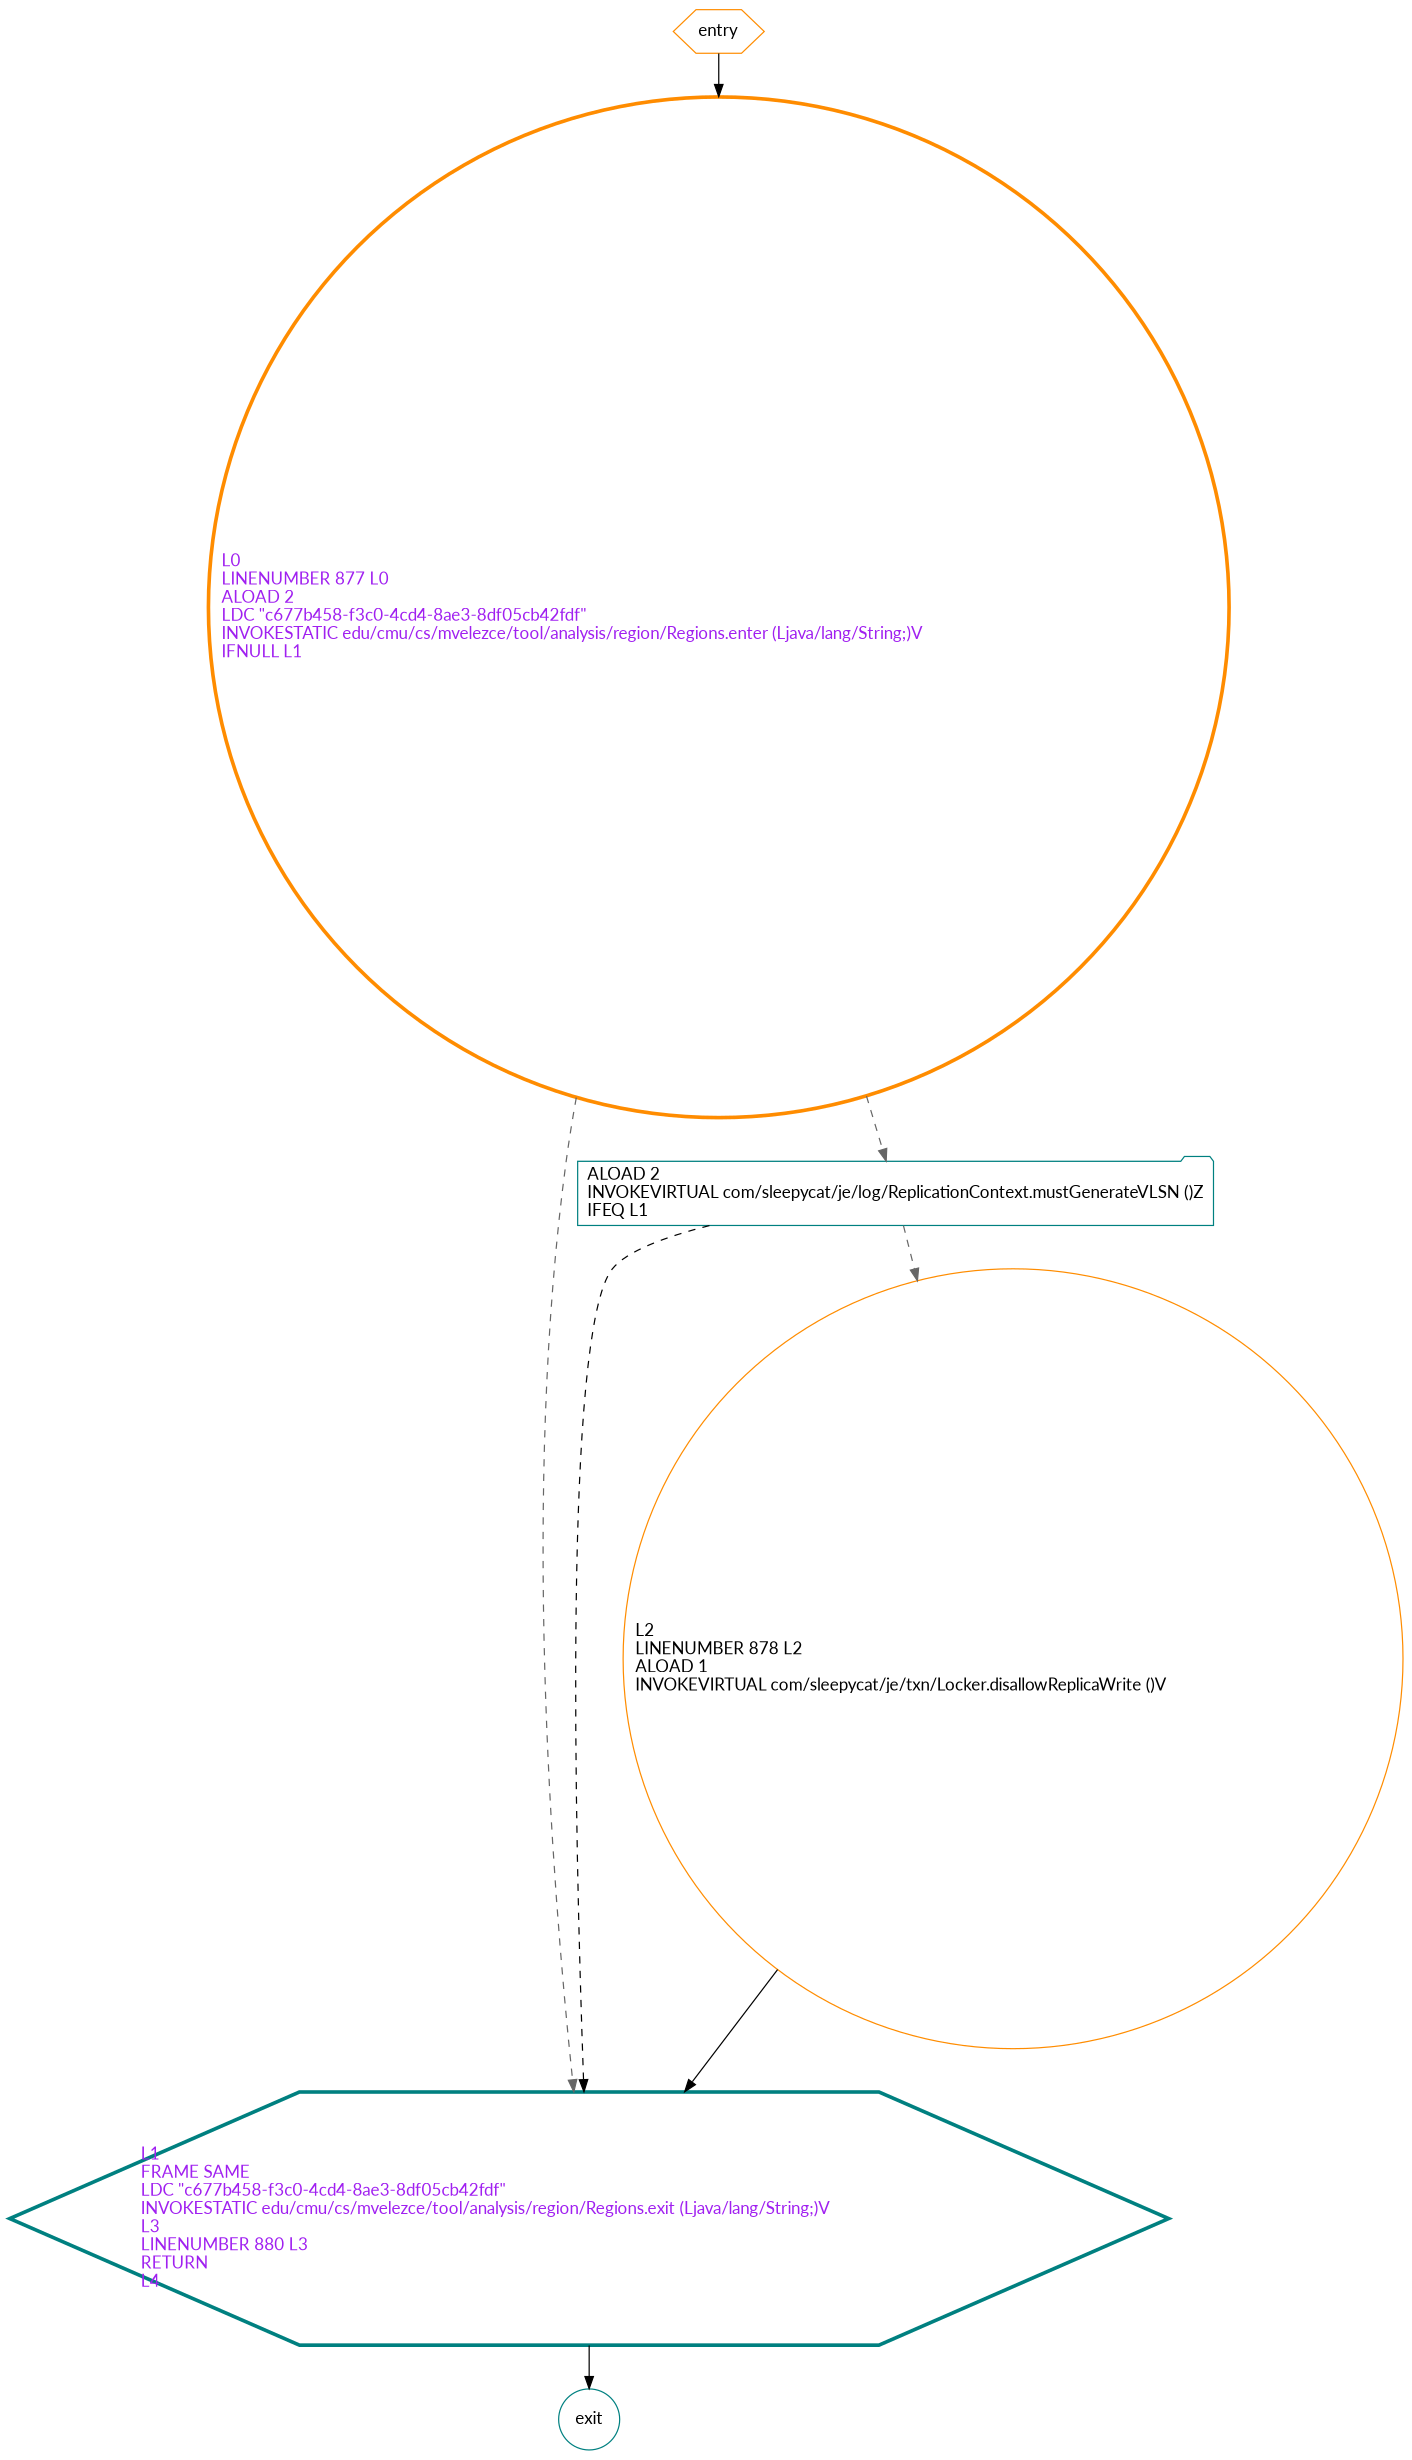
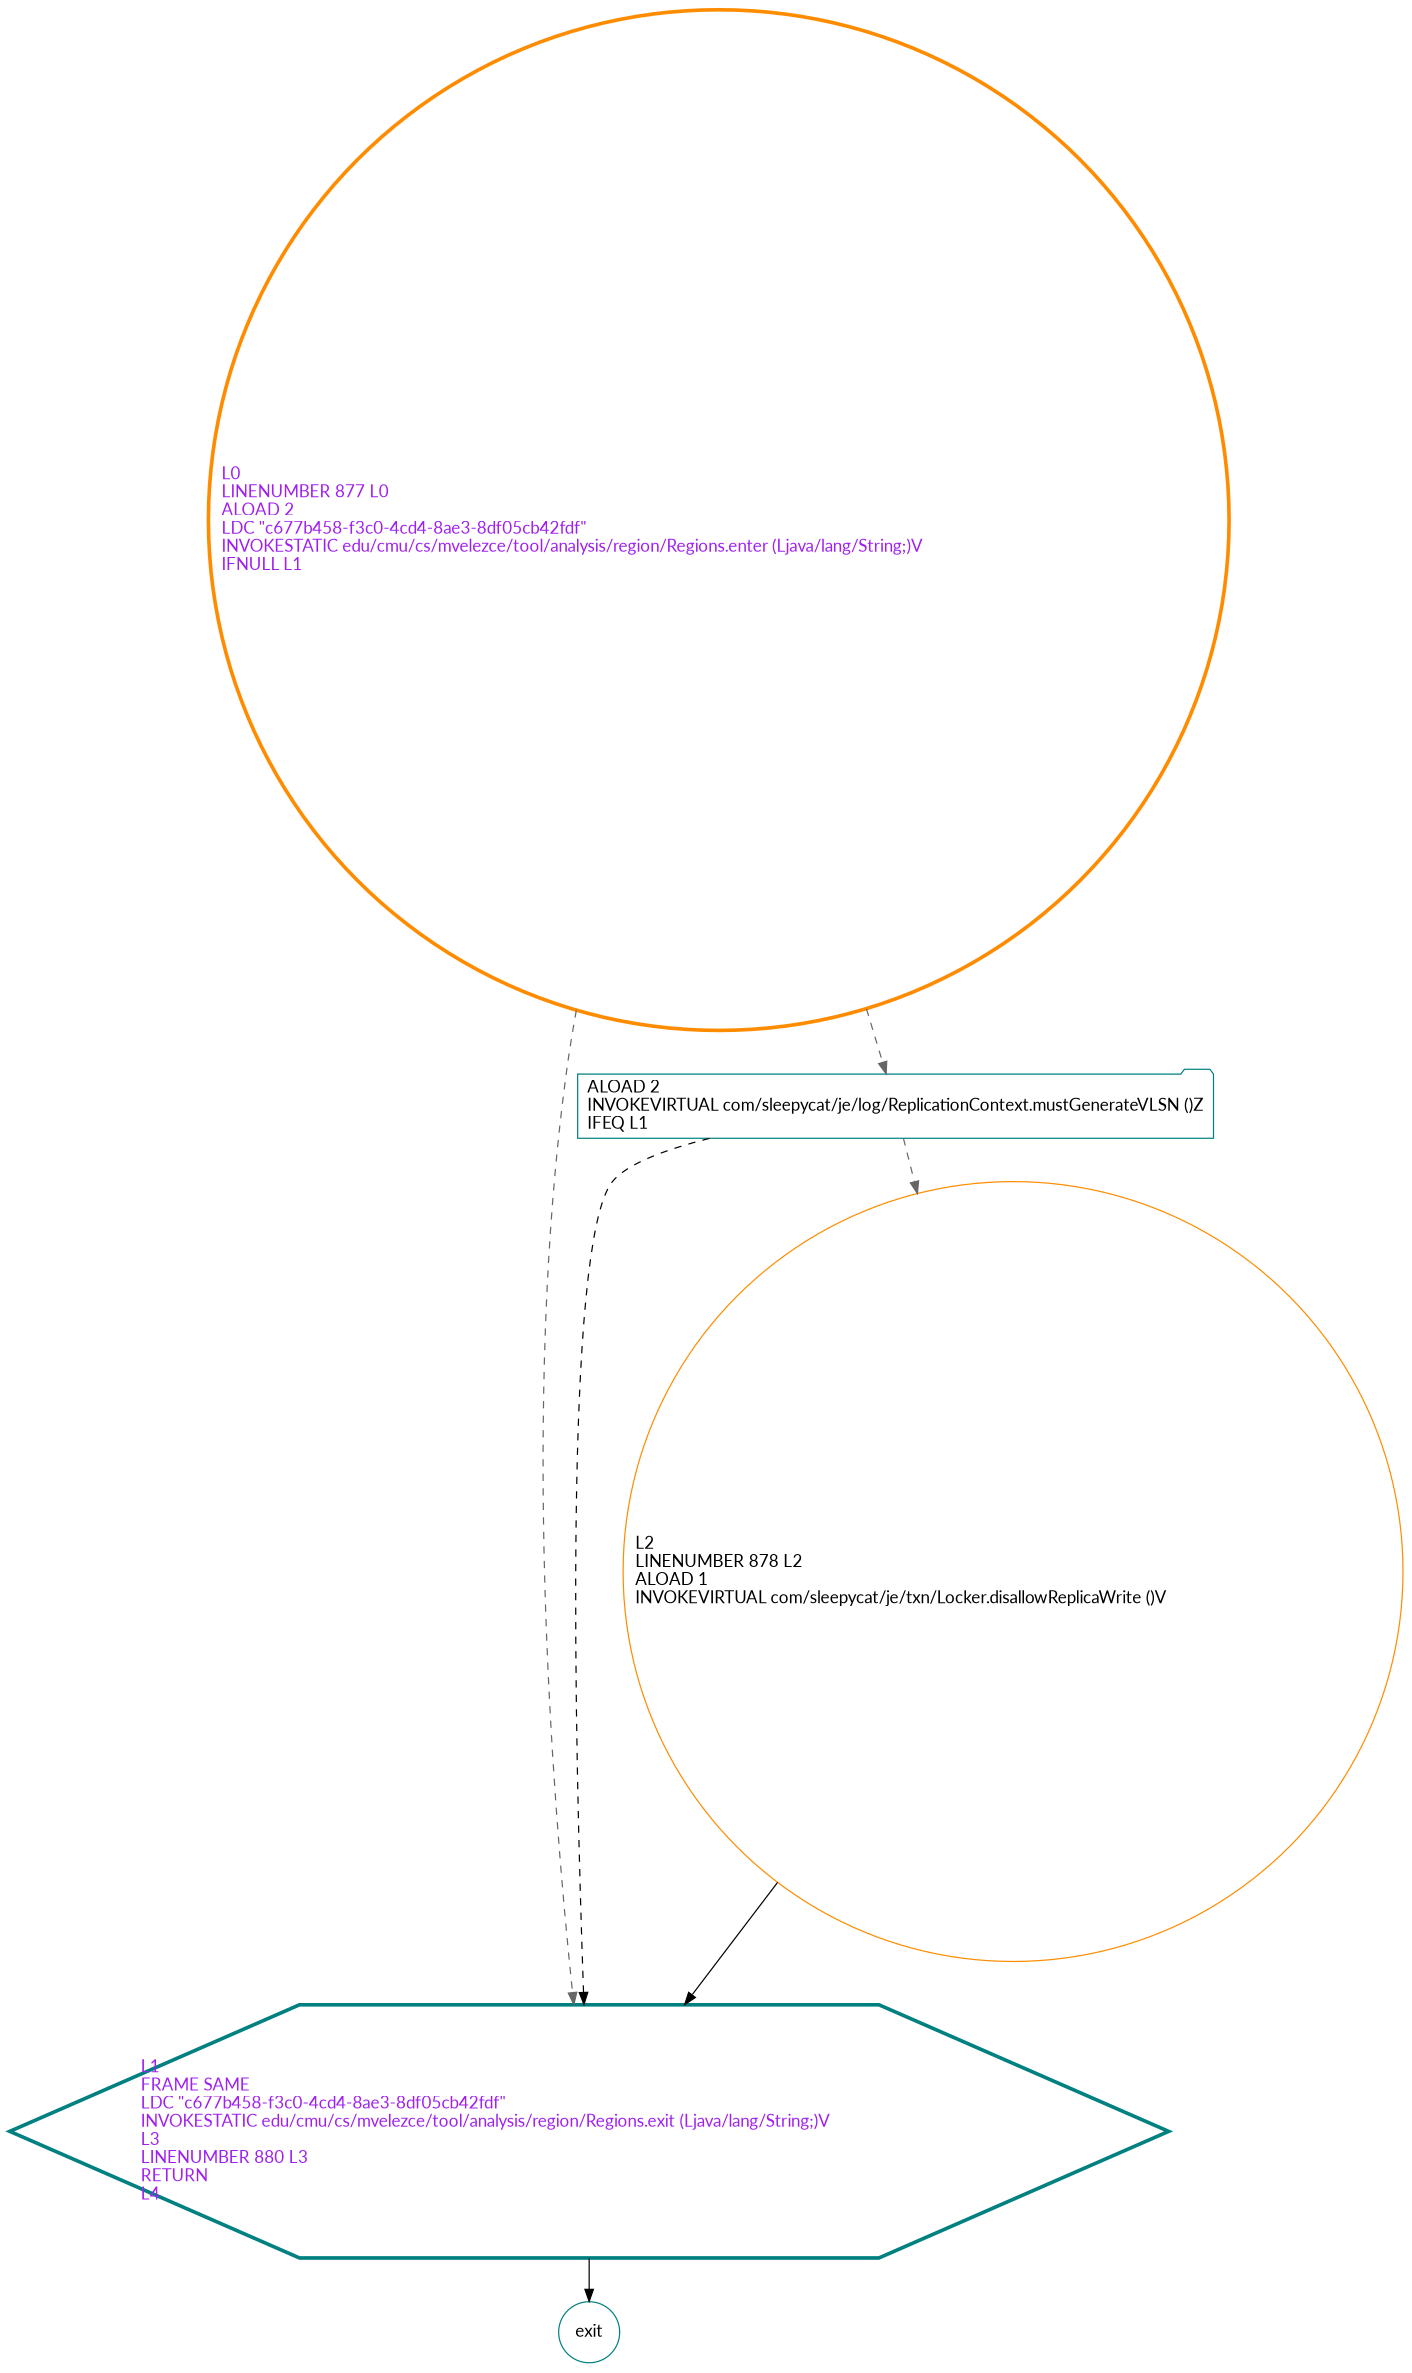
node "entry": removed
